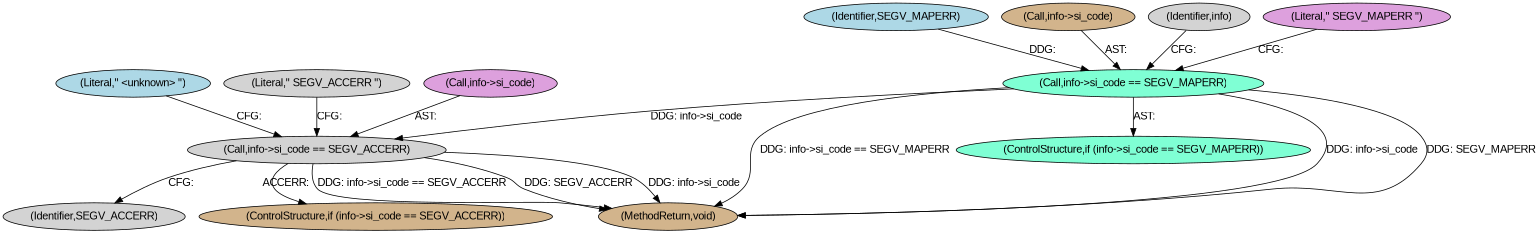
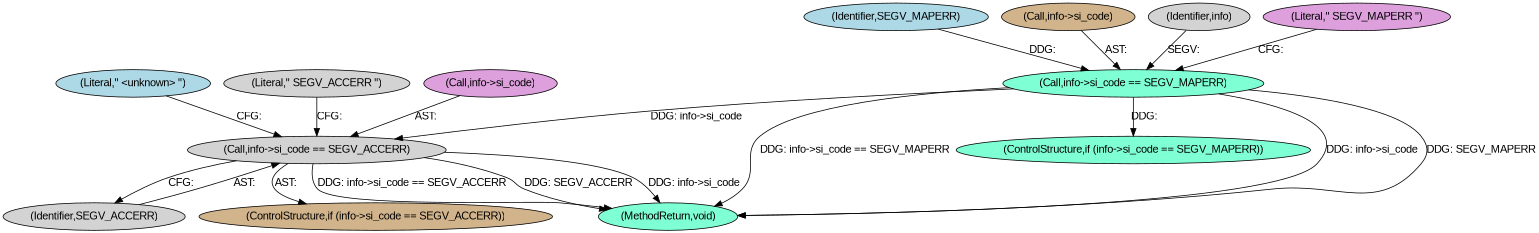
edge "(Identifier,info)" -> "(Call,info->si_code == SEGV_MAPERR)": label "CFG: " -> "SEGV: "
edge "(Call,info->si_code == SEGV_MAPERR)" -> "(ControlStructure,if (info->si_code == SEGV_MAPERR))": label "AST: " -> "DDG: "
edge "(Call,info->si_code == SEGV_ACCERR)" -> "(ControlStructure,if (info->si_code == SEGV_ACCERR))": label "ACCERR: " -> "AST: "
edge "(Identifier,SEGV_ACCERR)" -> "(Call,info->si_code == SEGV_ACCERR)": added, label "AST:"
node "(MethodReturn,void)": fillcolor tan -> aquamarine
